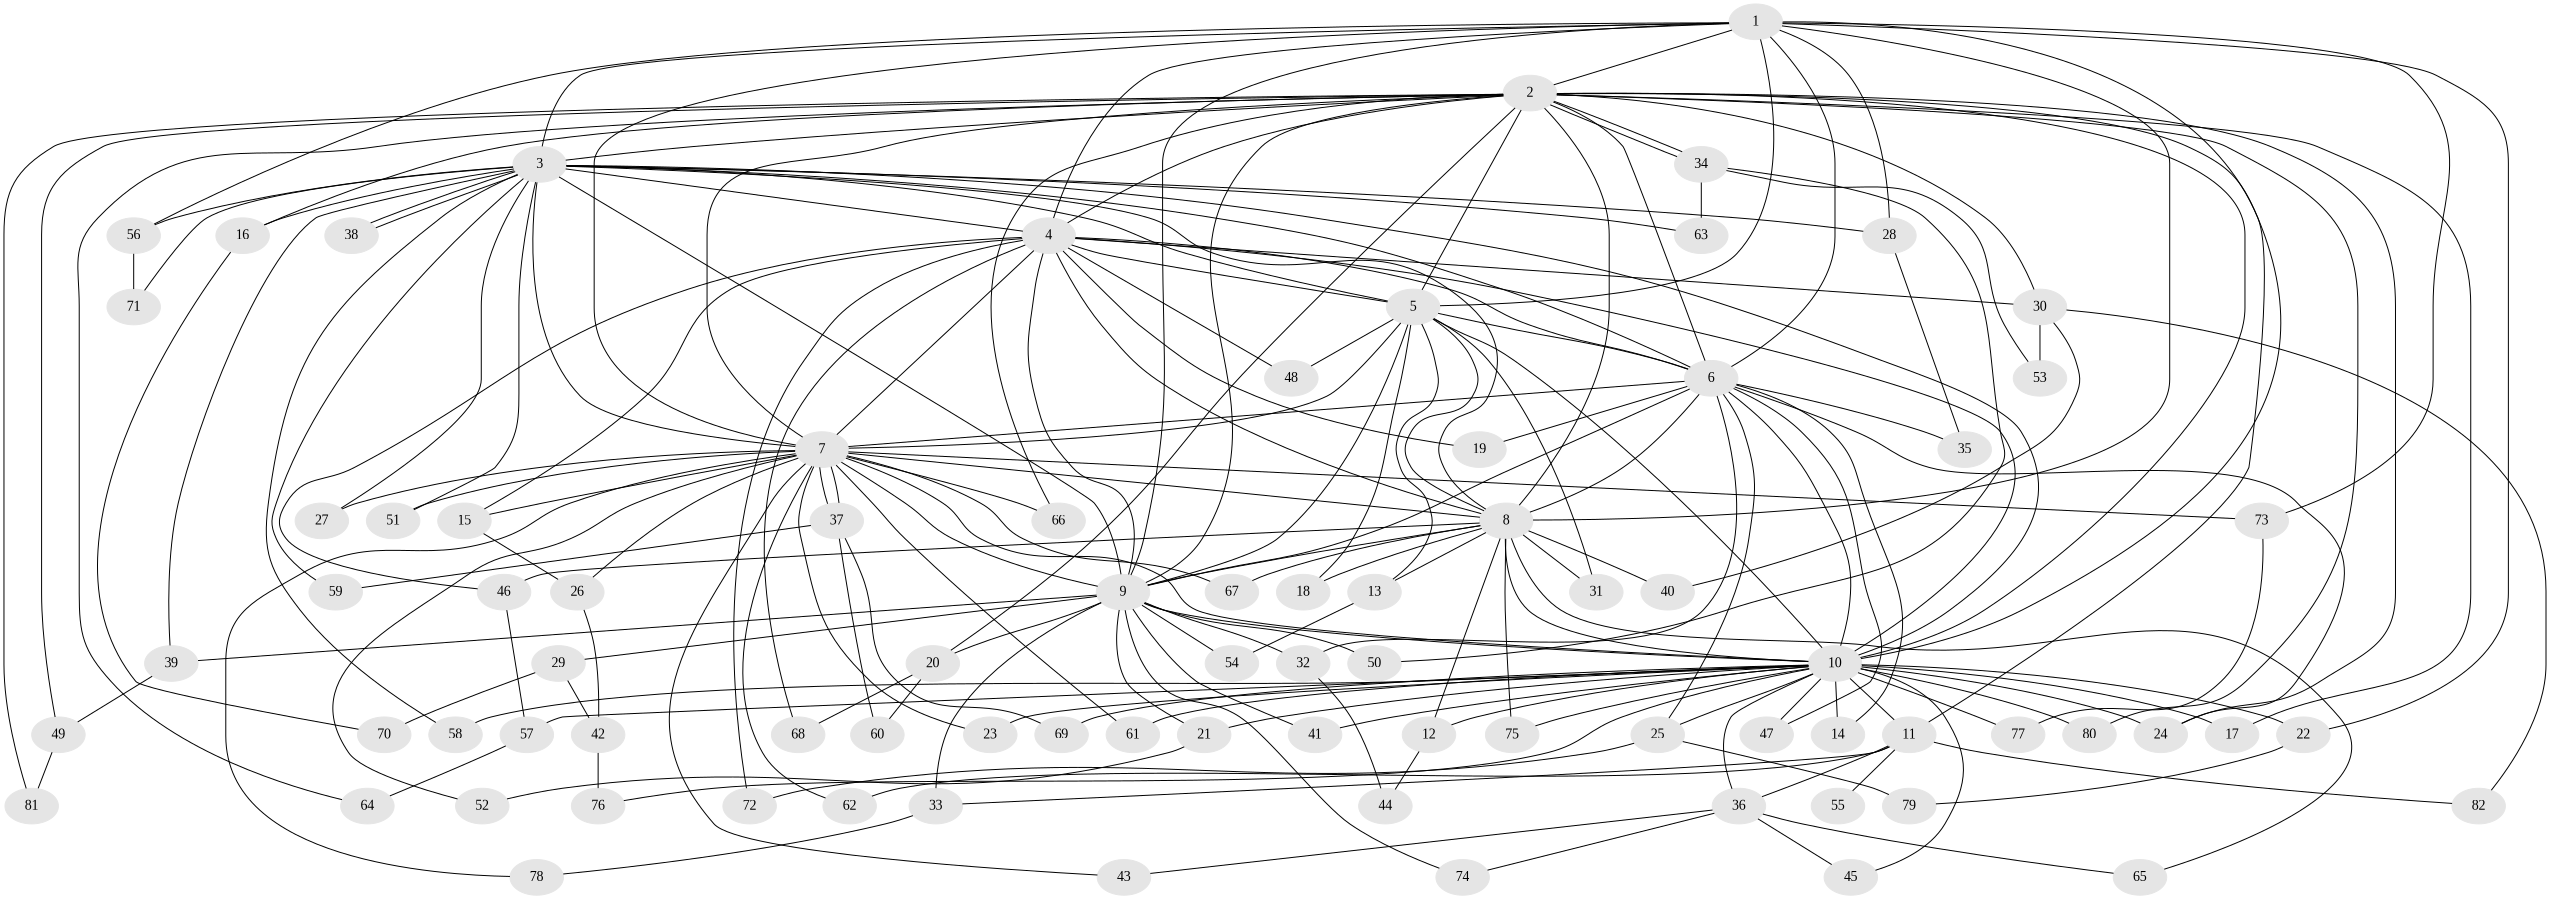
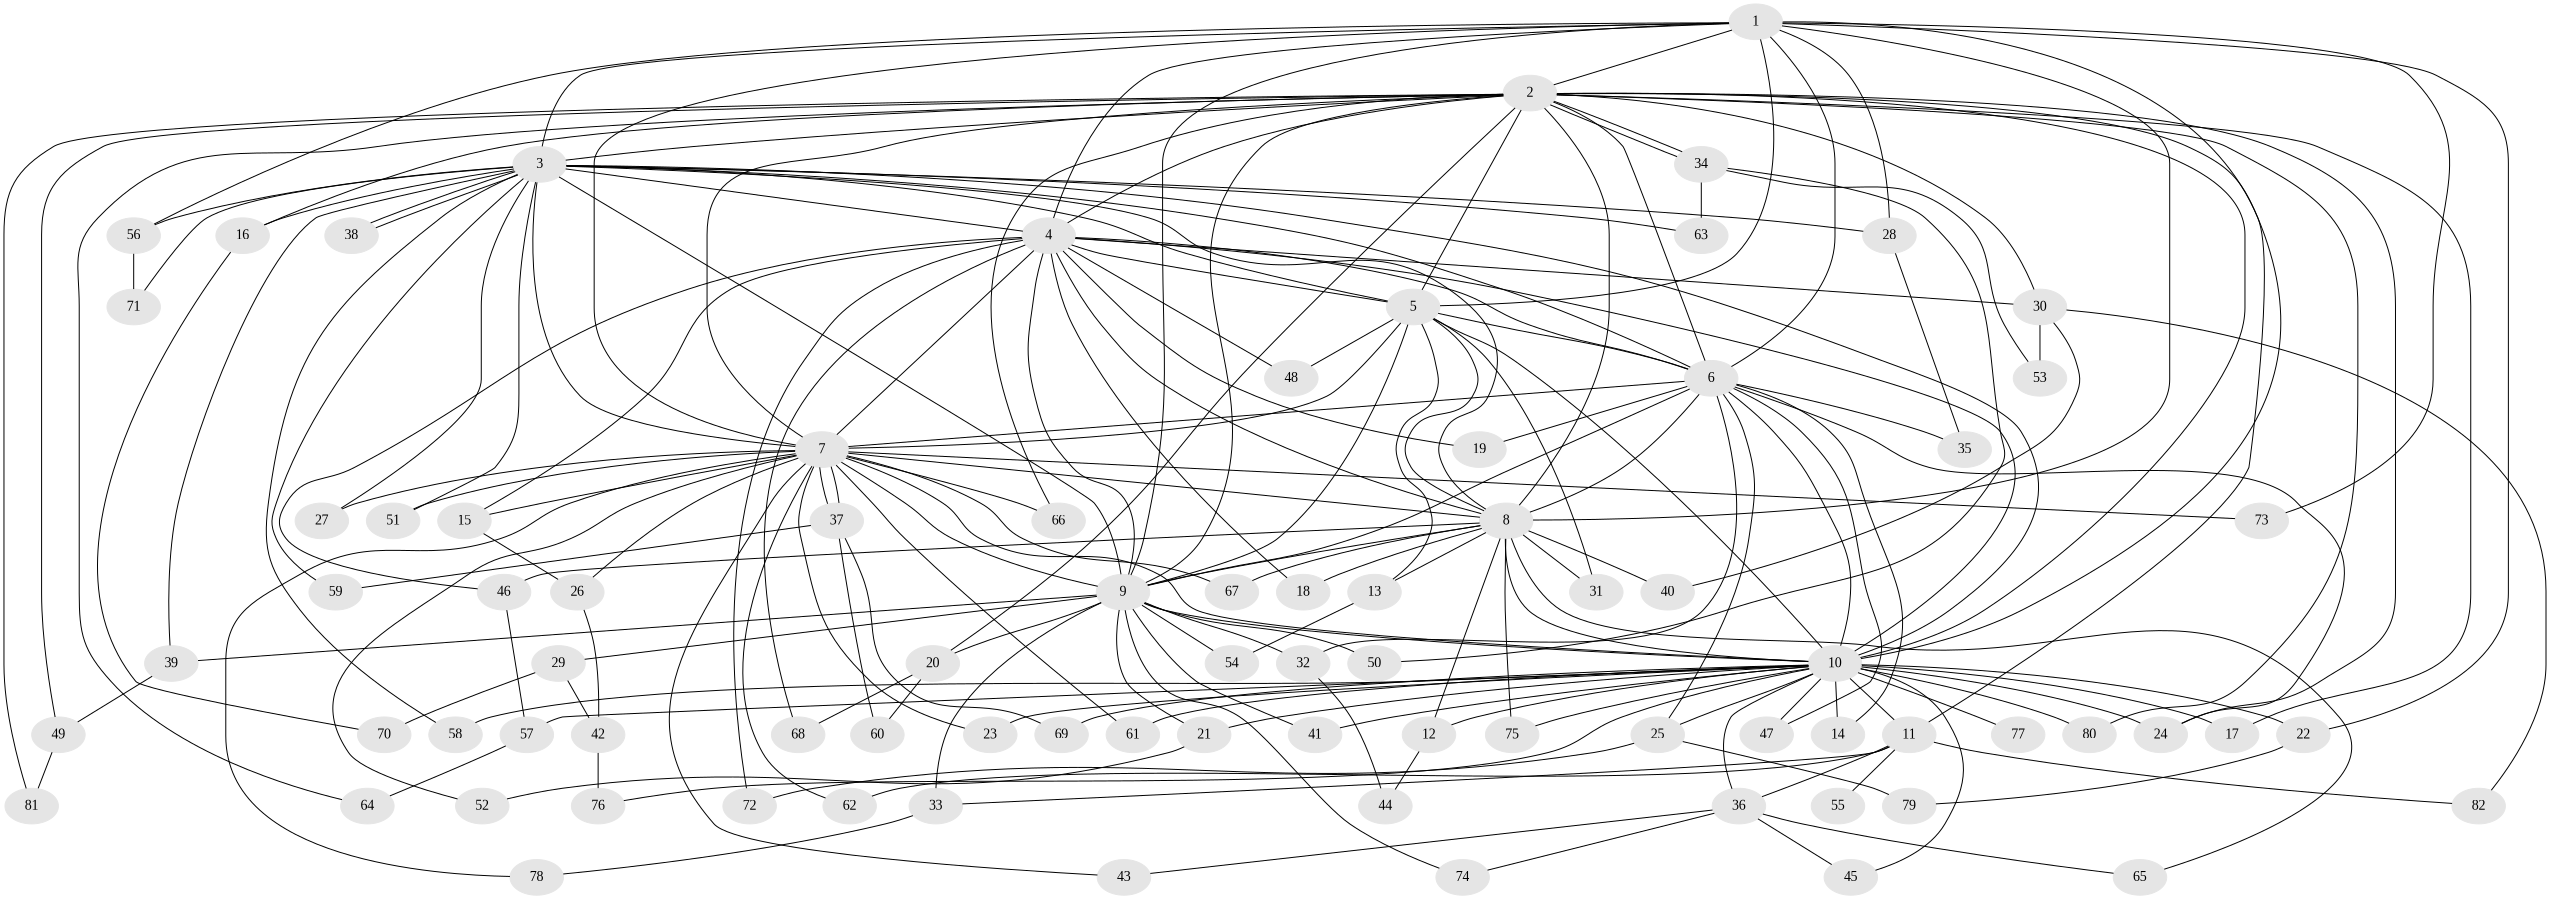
edge "5" -- "18": now "4" -- "18"
edge "73" -- "77": removed
